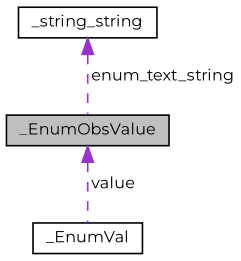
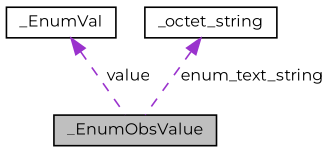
node "_string_string": label "_string_string" -> "_octet_string"
edge "_EnumVal" -> "_EnumObsValue": reversed
